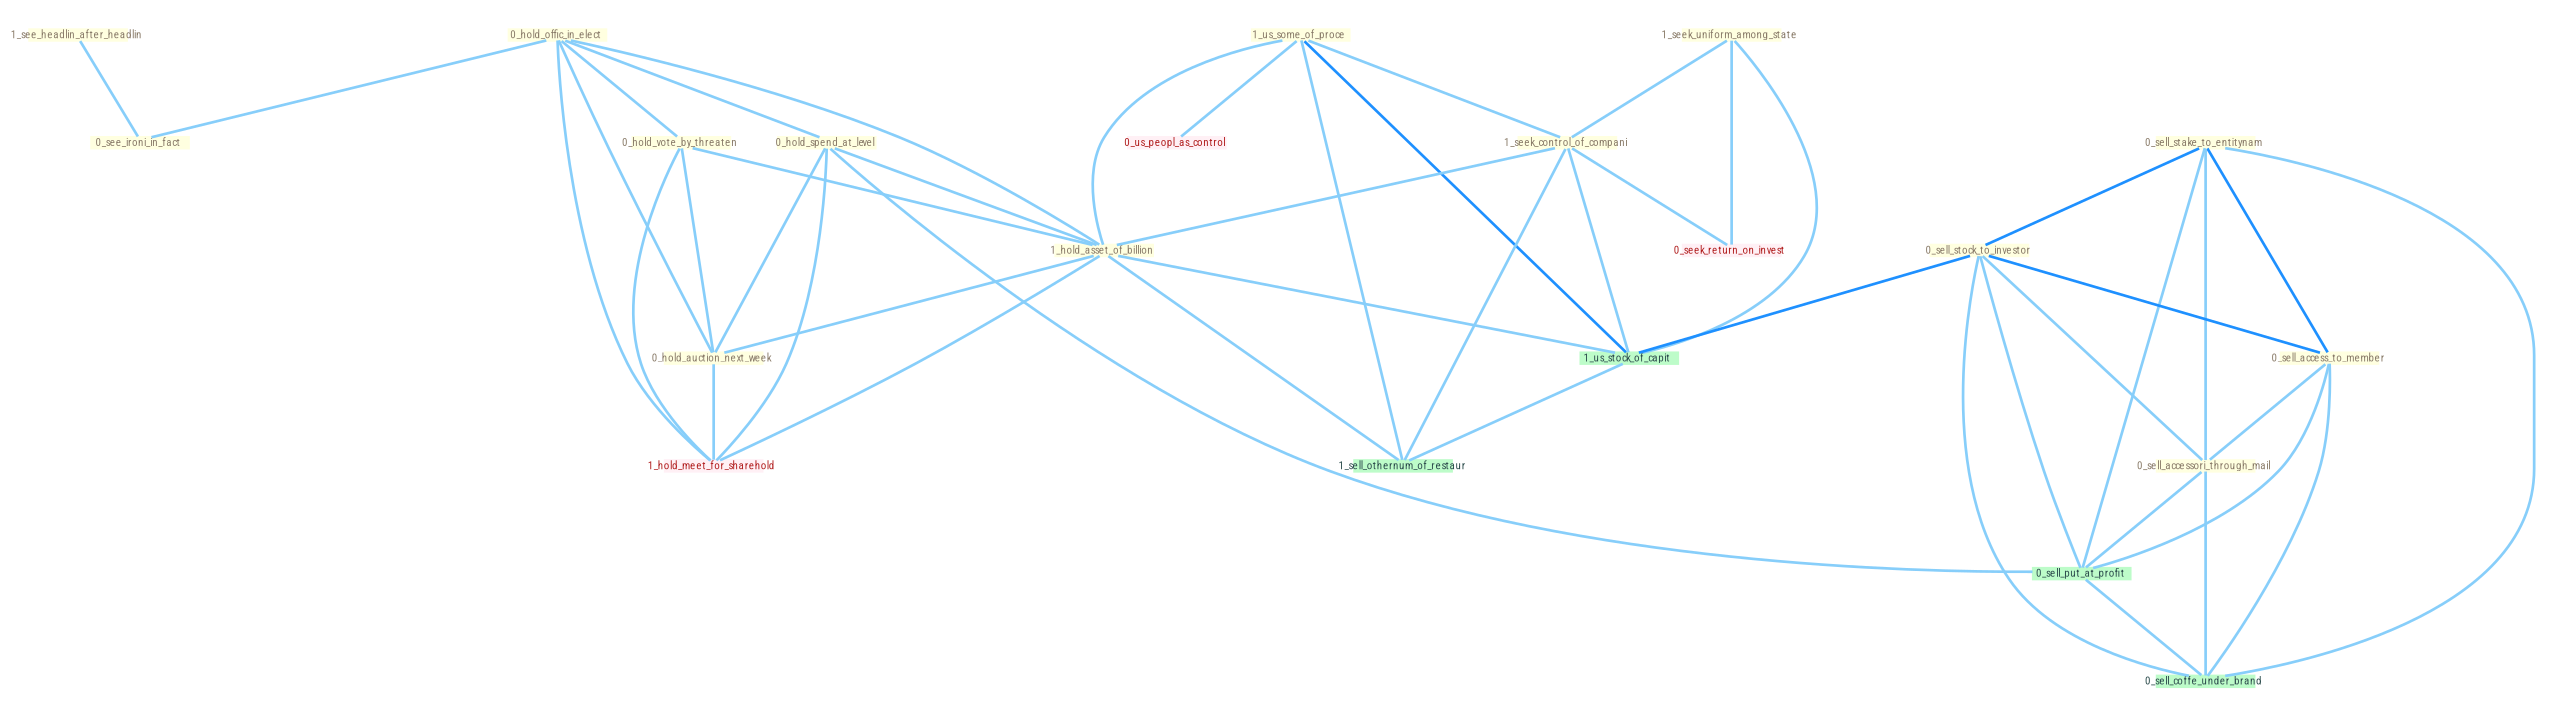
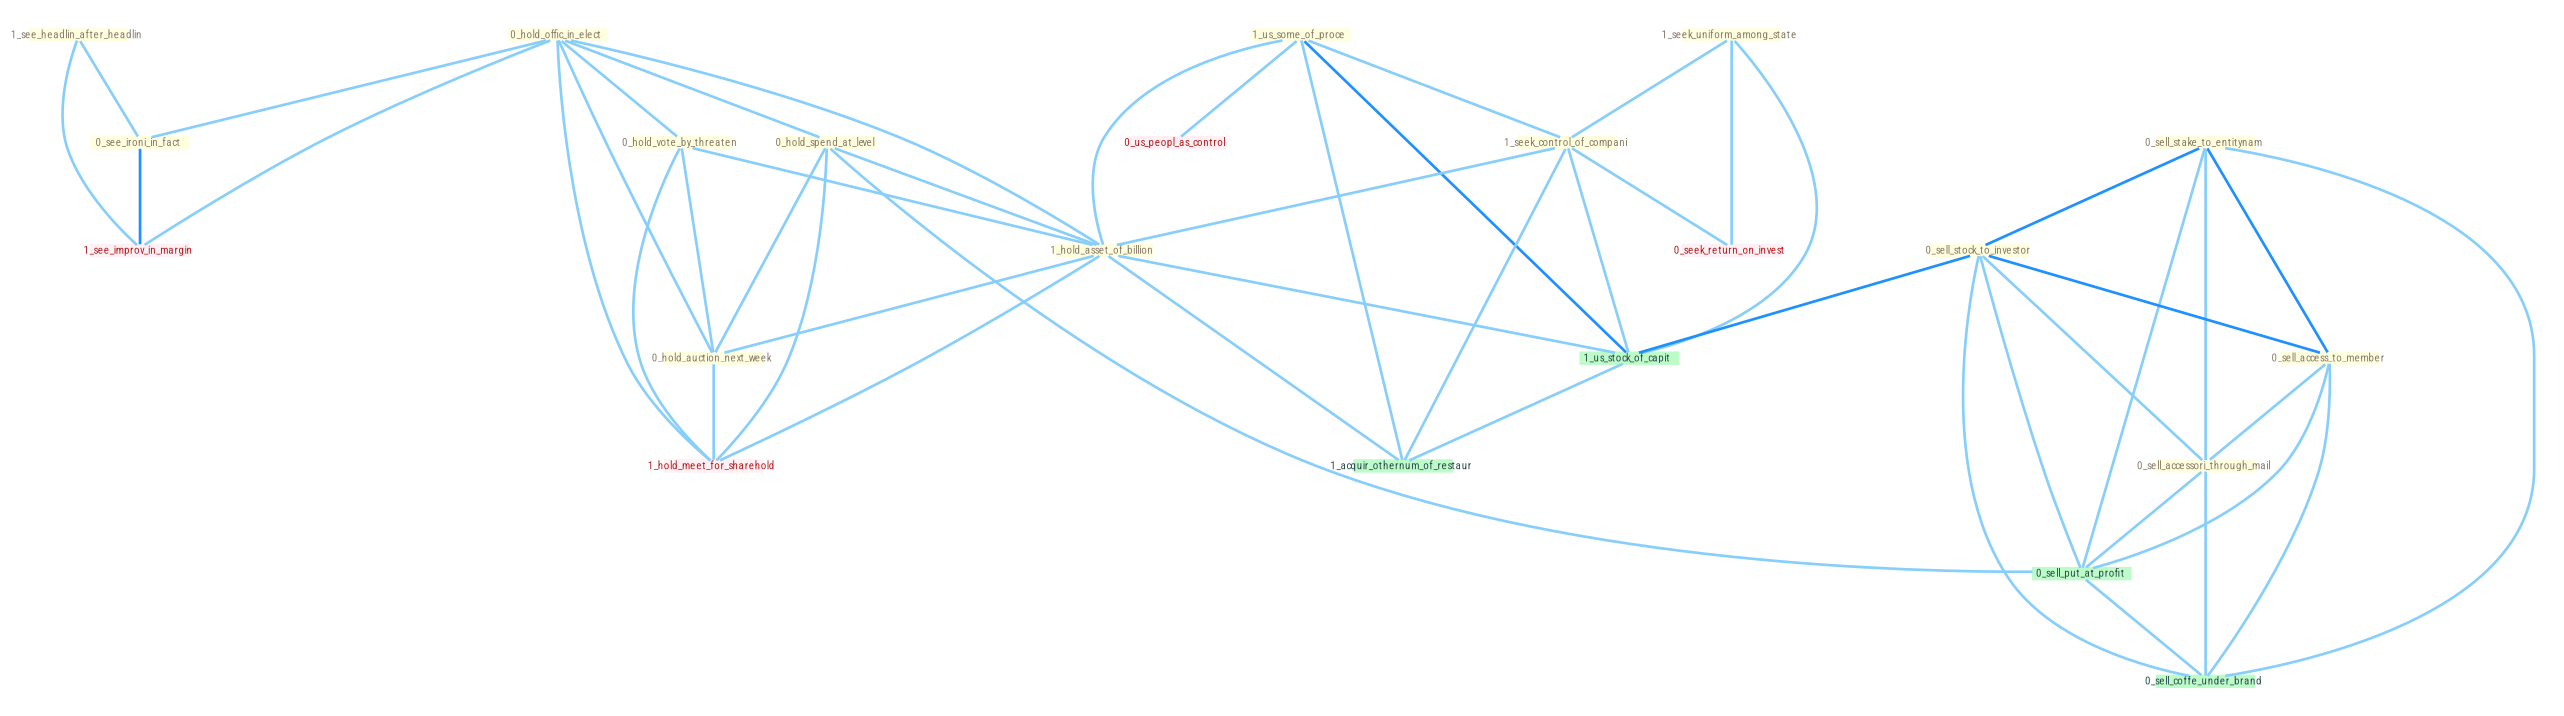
node "1_see_improv_in_margin": added
node "1_sell_othernum_of_restaur": label "1_sell_othernum_of_restaur" -> "1_acquir_othernum_of_restaur"
